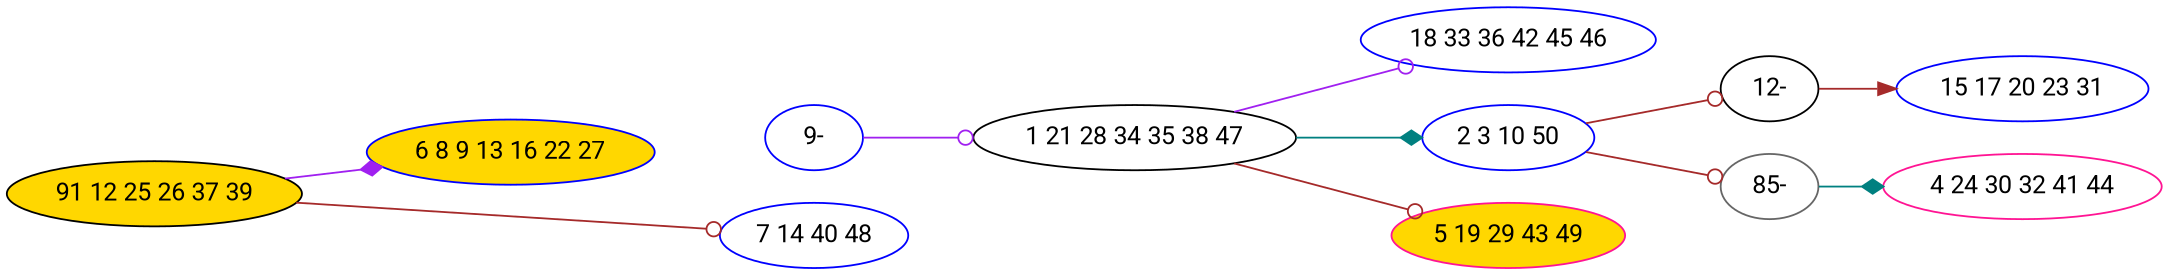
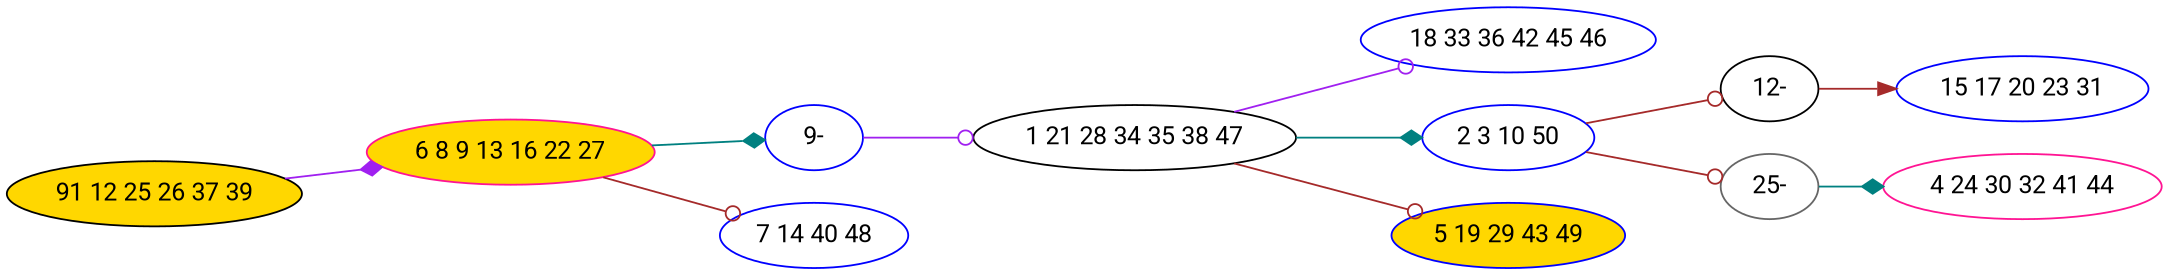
edge "6 8 9 13 16 22 27" -> "9-": added
node "6 8 9 13 16 22 27": color blue -> deeppink
node "85-": label "85-" -> "25-"
edge "91 12 25 26 37 39" -> "7 14 40 48": now "6 8 9 13 16 22 27" -> "7 14 40 48"
node "5 19 29 43 49": color deeppink -> blue
